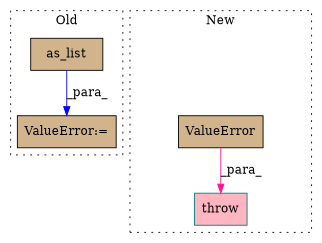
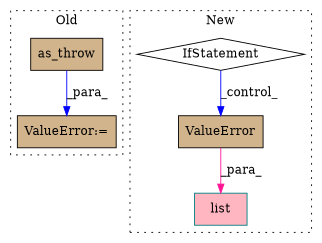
node "as_list": label "as_list" -> "as_throw"
node "IfStatement": added
node "throw": label "throw" -> "list"
